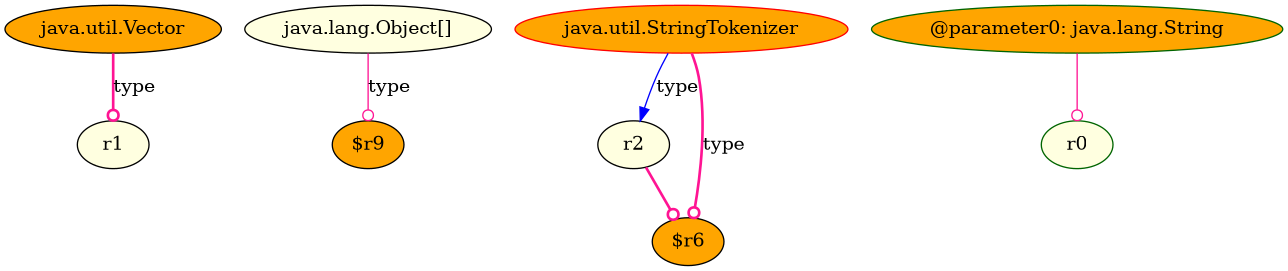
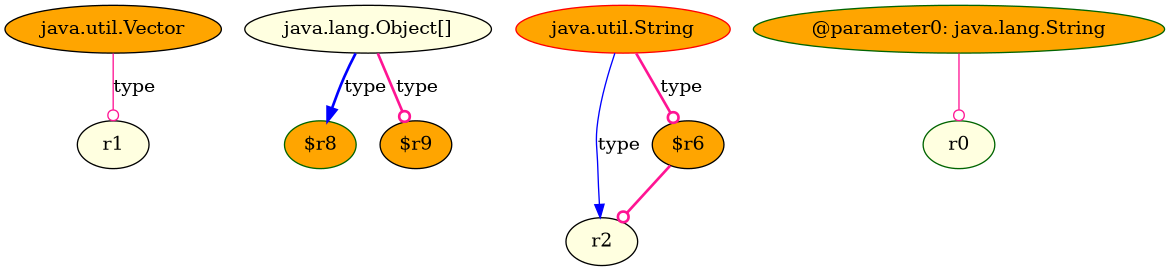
node "java.util.StringTokenizer": label "java.util.StringTokenizer" -> "java.util.String"
edge "java.util.Vector" -> "r1": style bold -> solid
edge "java.lang.Object[]" -> "$r9": style solid -> bold
node "$r8": added
edge "r2" -> "$r6": reversed
